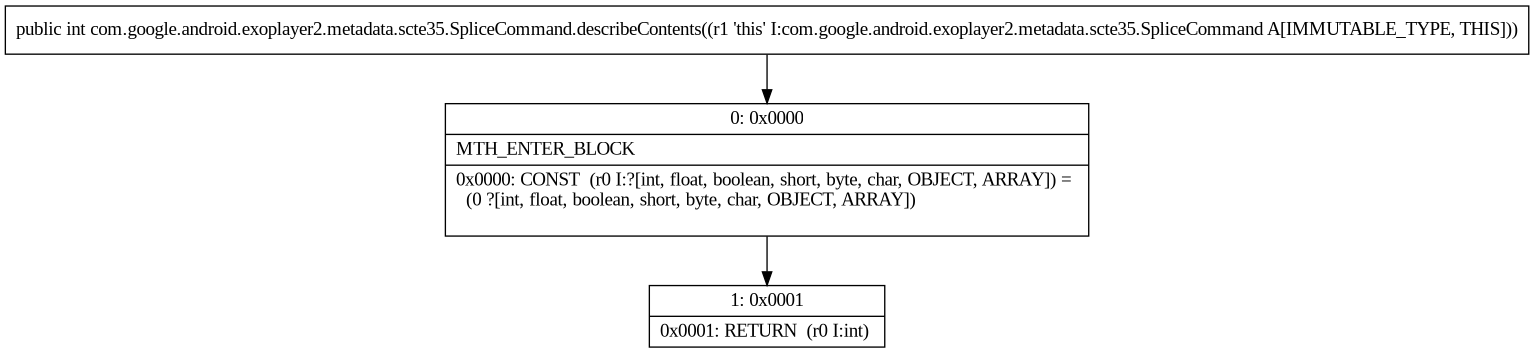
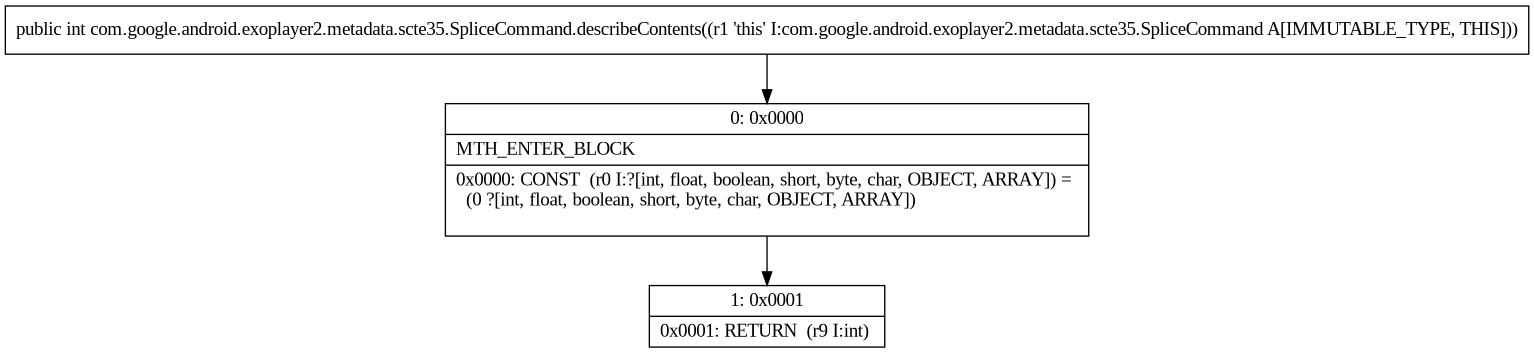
node "1: 0x0001": text "0x0001: RETURN  (r0 I:int)" -> "0x0001: RETURN  (r9 I:int)"
